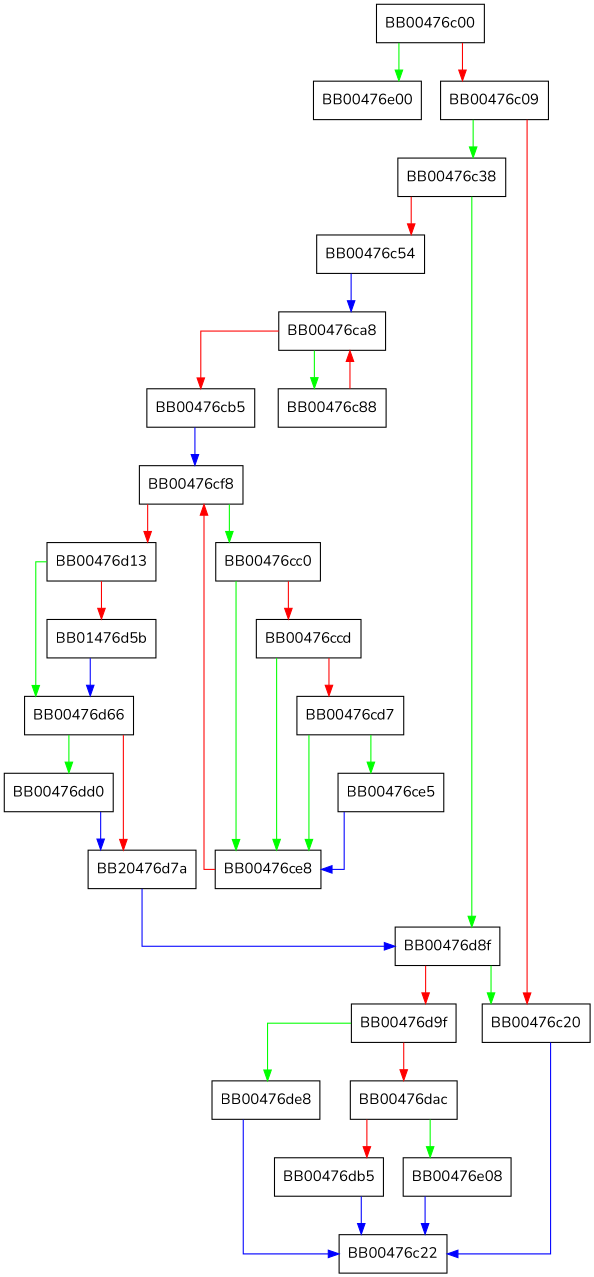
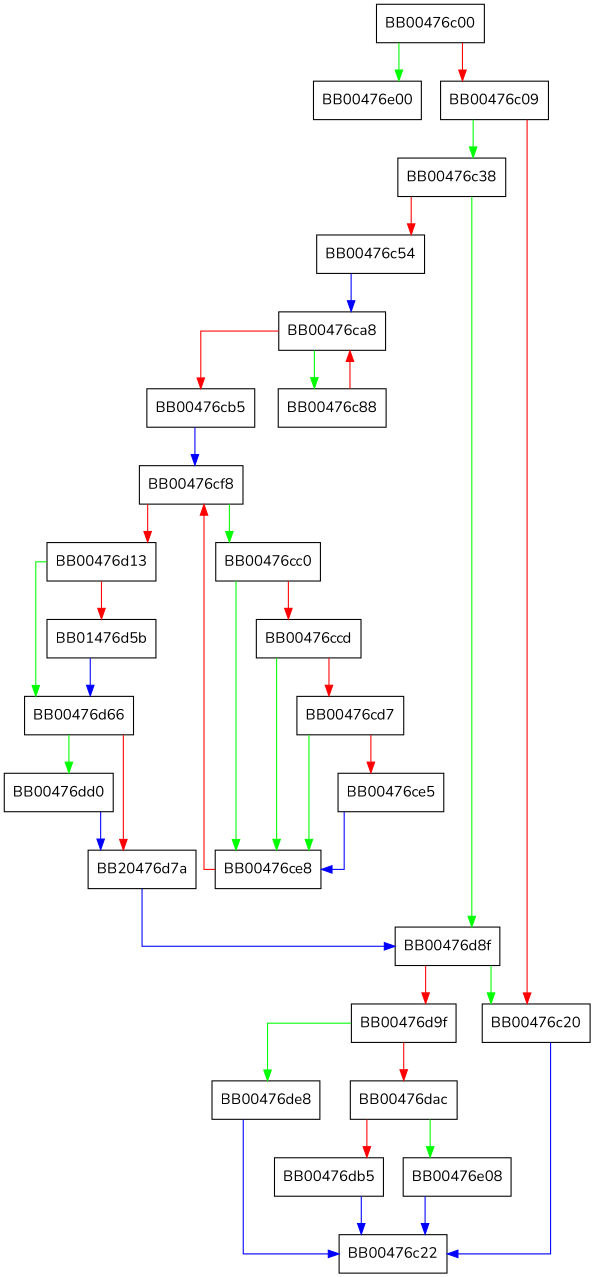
edge "BB00476cd7" -> "BB00476ce5": color green -> red
